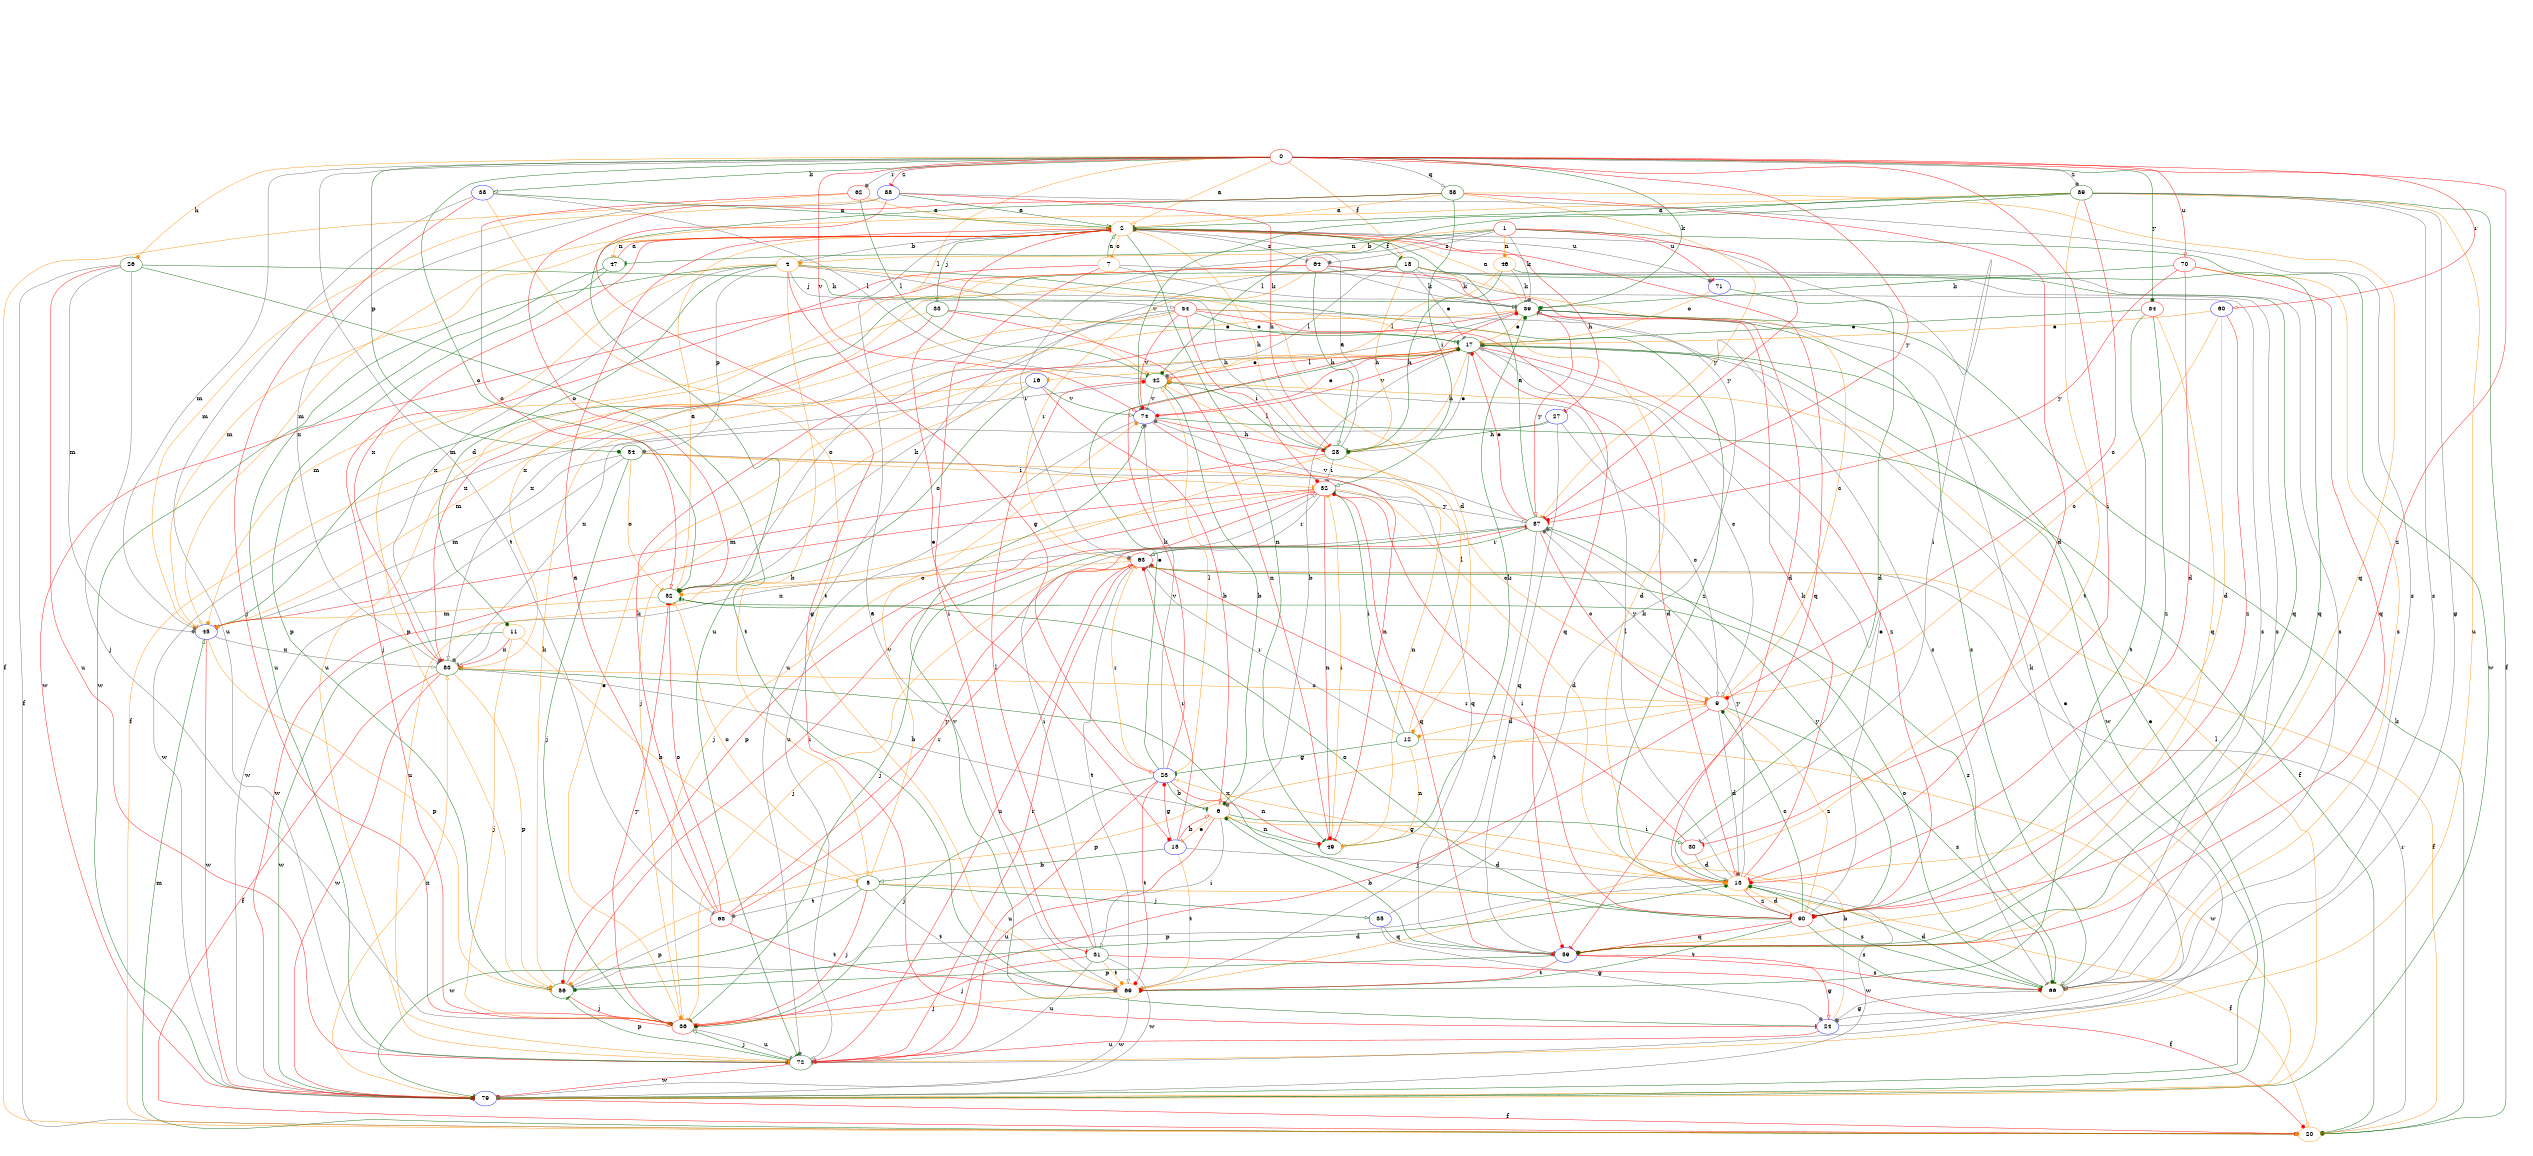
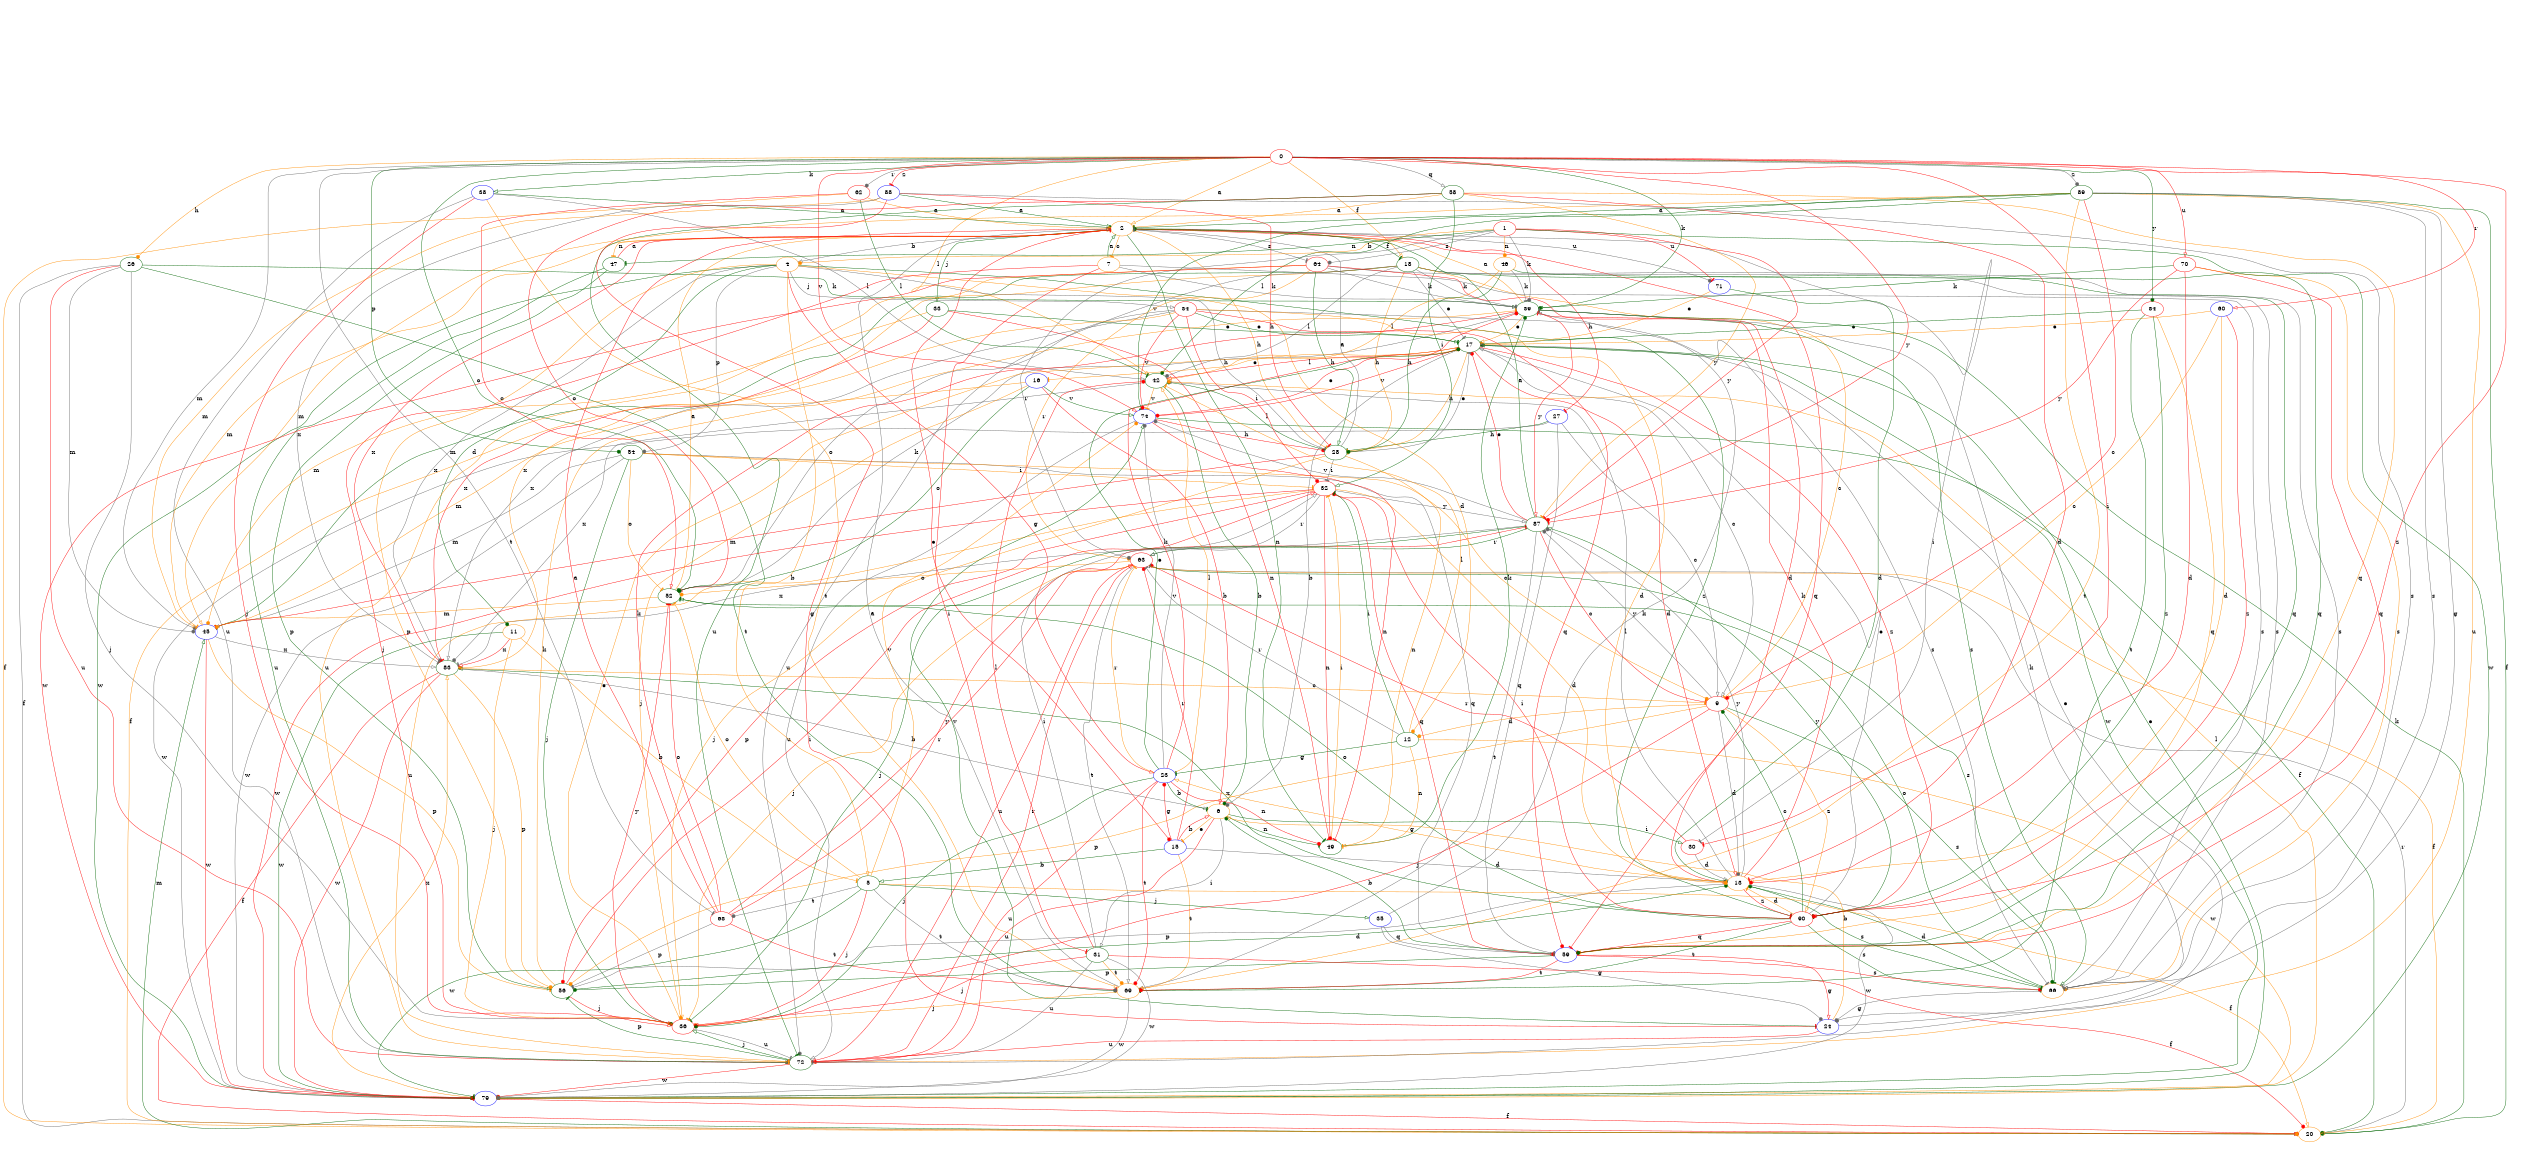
edge "71" -> "17": label "o" -> "e"
edge "42" -> "74": color gray40 -> darkorange
